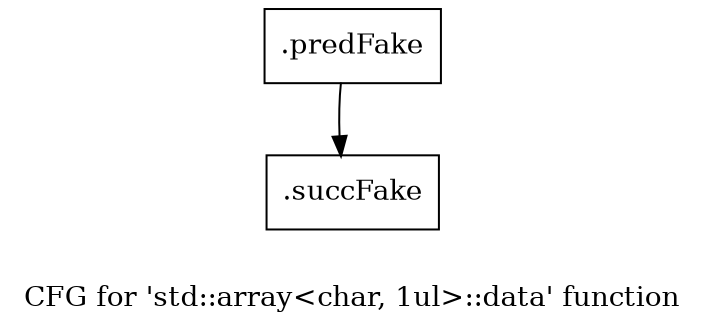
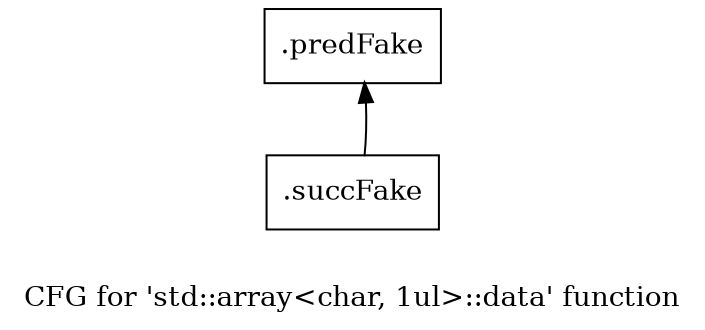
edge ".predFake" -> ".succFake": reversed
